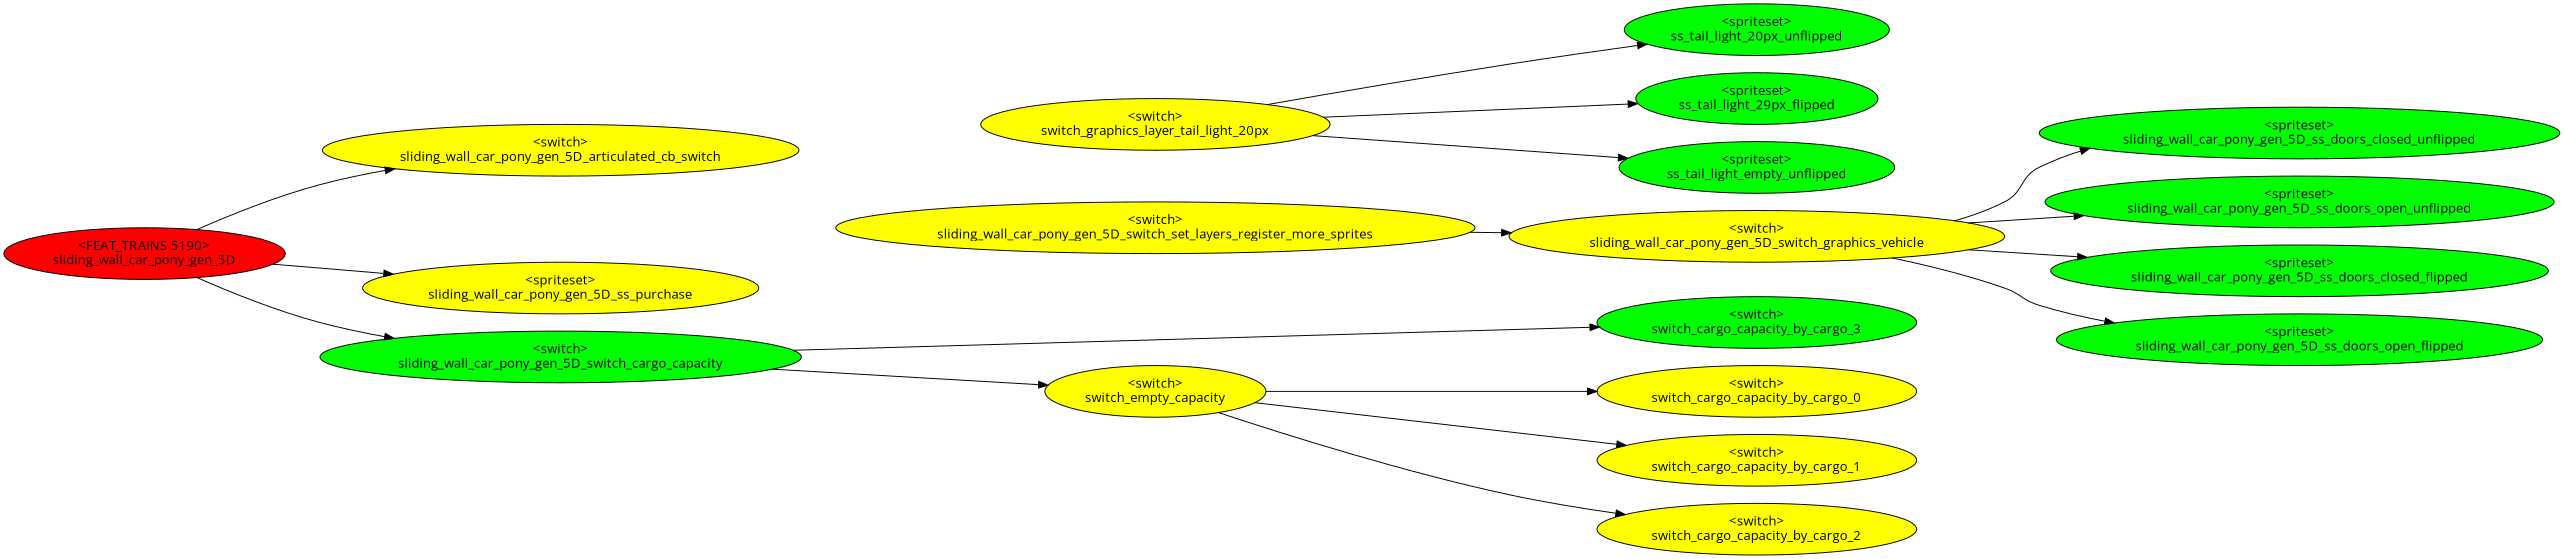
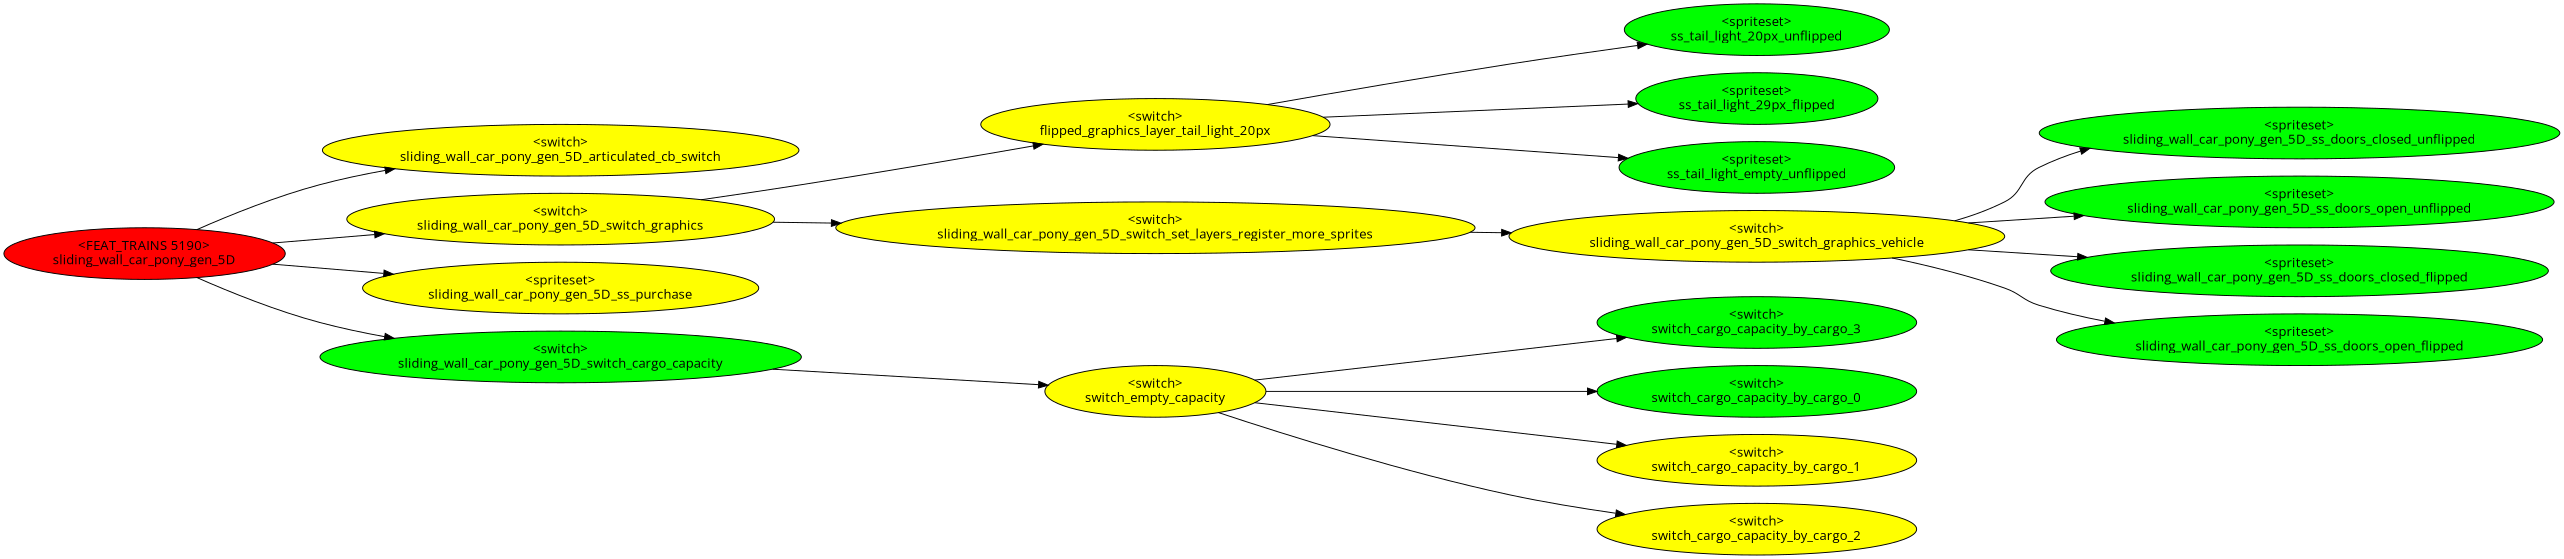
node "<switch> switch_graphics_layer_tail_light_20px": label "<switch> switch_graphics_layer_tail_light_20px" -> "<switch> flipped_graphics_layer_tail_light_20px"
node "<switch> sliding_wall_car_pony_gen_5D_switch_graphics": added
edge "<switch> sliding_wall_car_pony_gen_5D_switch_cargo_capacity" -> "<switch> switch_cargo_capacity_by_cargo_3": now "<switch> switch_empty_capacity" -> "<switch> switch_cargo_capacity_by_cargo_3"
node "<switch> switch_cargo_capacity_by_cargo_0": fillcolor yellow -> green
